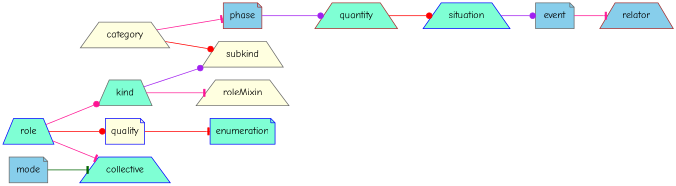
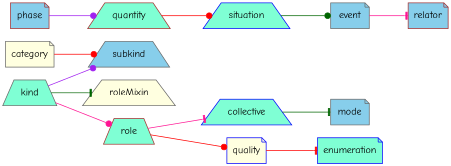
edge "situation" -> "event": color purple -> darkgreen
node "relator": shape trapezium -> note
edge "category" -> "phase": removed
node "category": shape trapezium -> note
node "subkind": fillcolor lightyellow -> skyblue
edge "kind" -> "roleMixin": color deeppink -> darkgreen
edge "role" -> "kind": reversed
node "role": color blue -> brown
edge "mode" -> "collective": reversed
